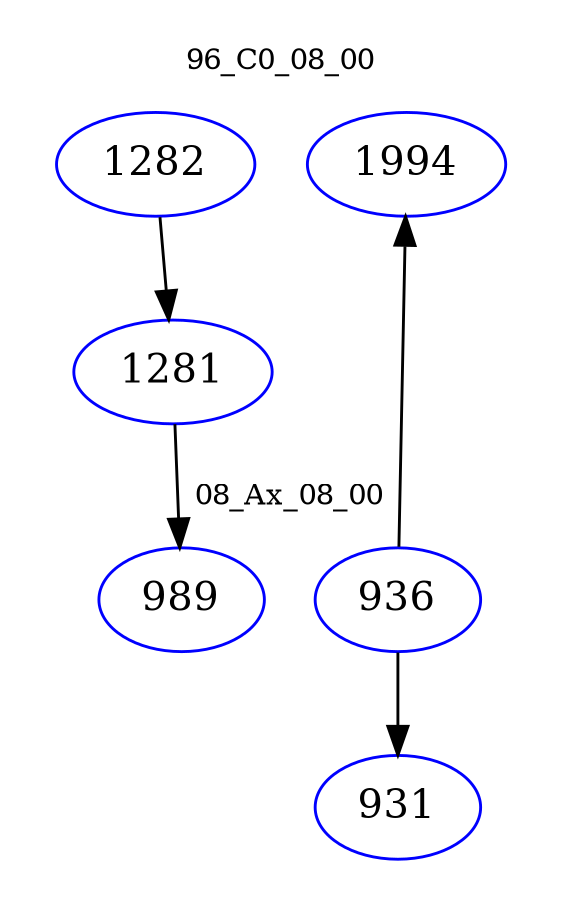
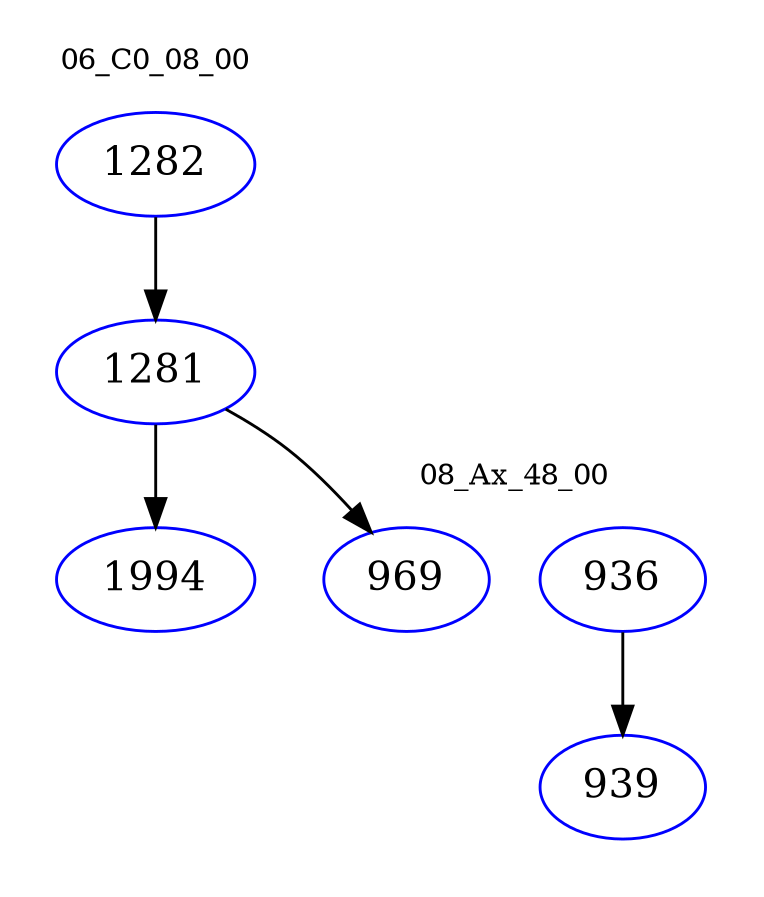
cluster "96_C0_08_00": label "96_C0_08_00" -> "06_C0_08_00"
edge "936" -> "1994": now "1281" -> "1994"
cluster "08_Ax_08_00": label "08_Ax_08_00" -> "08_Ax_48_00"
node "989": label "989" -> "969"
node "931": label "931" -> "939"
